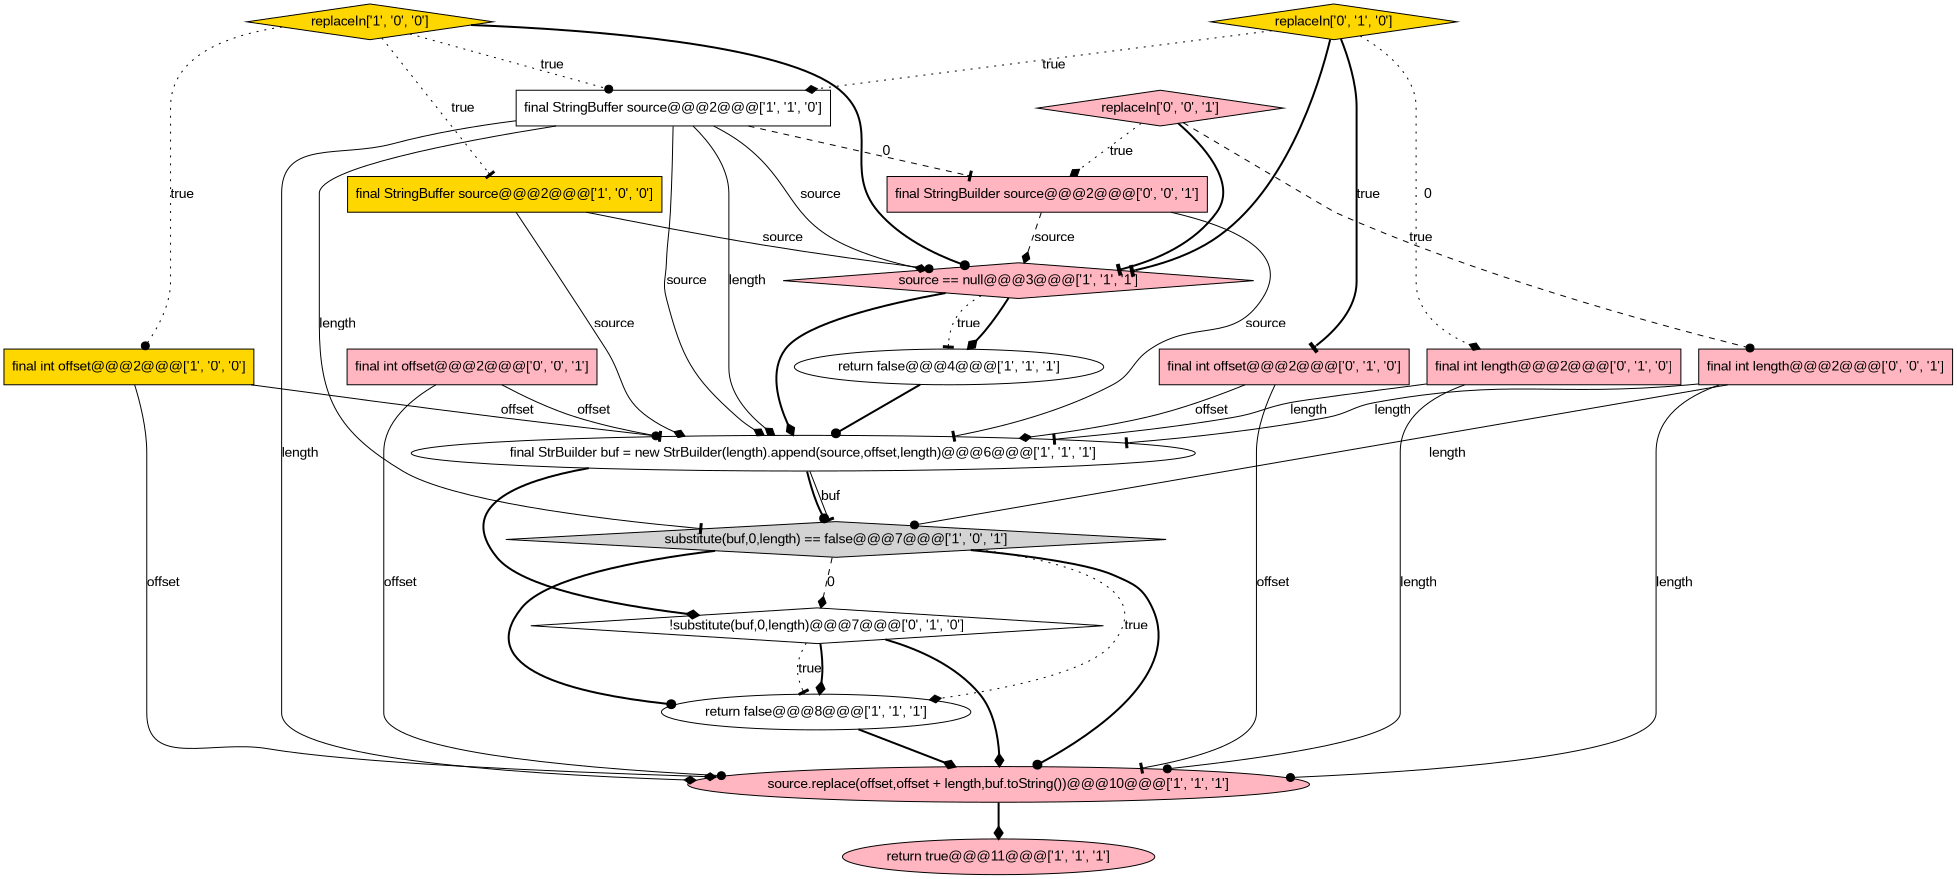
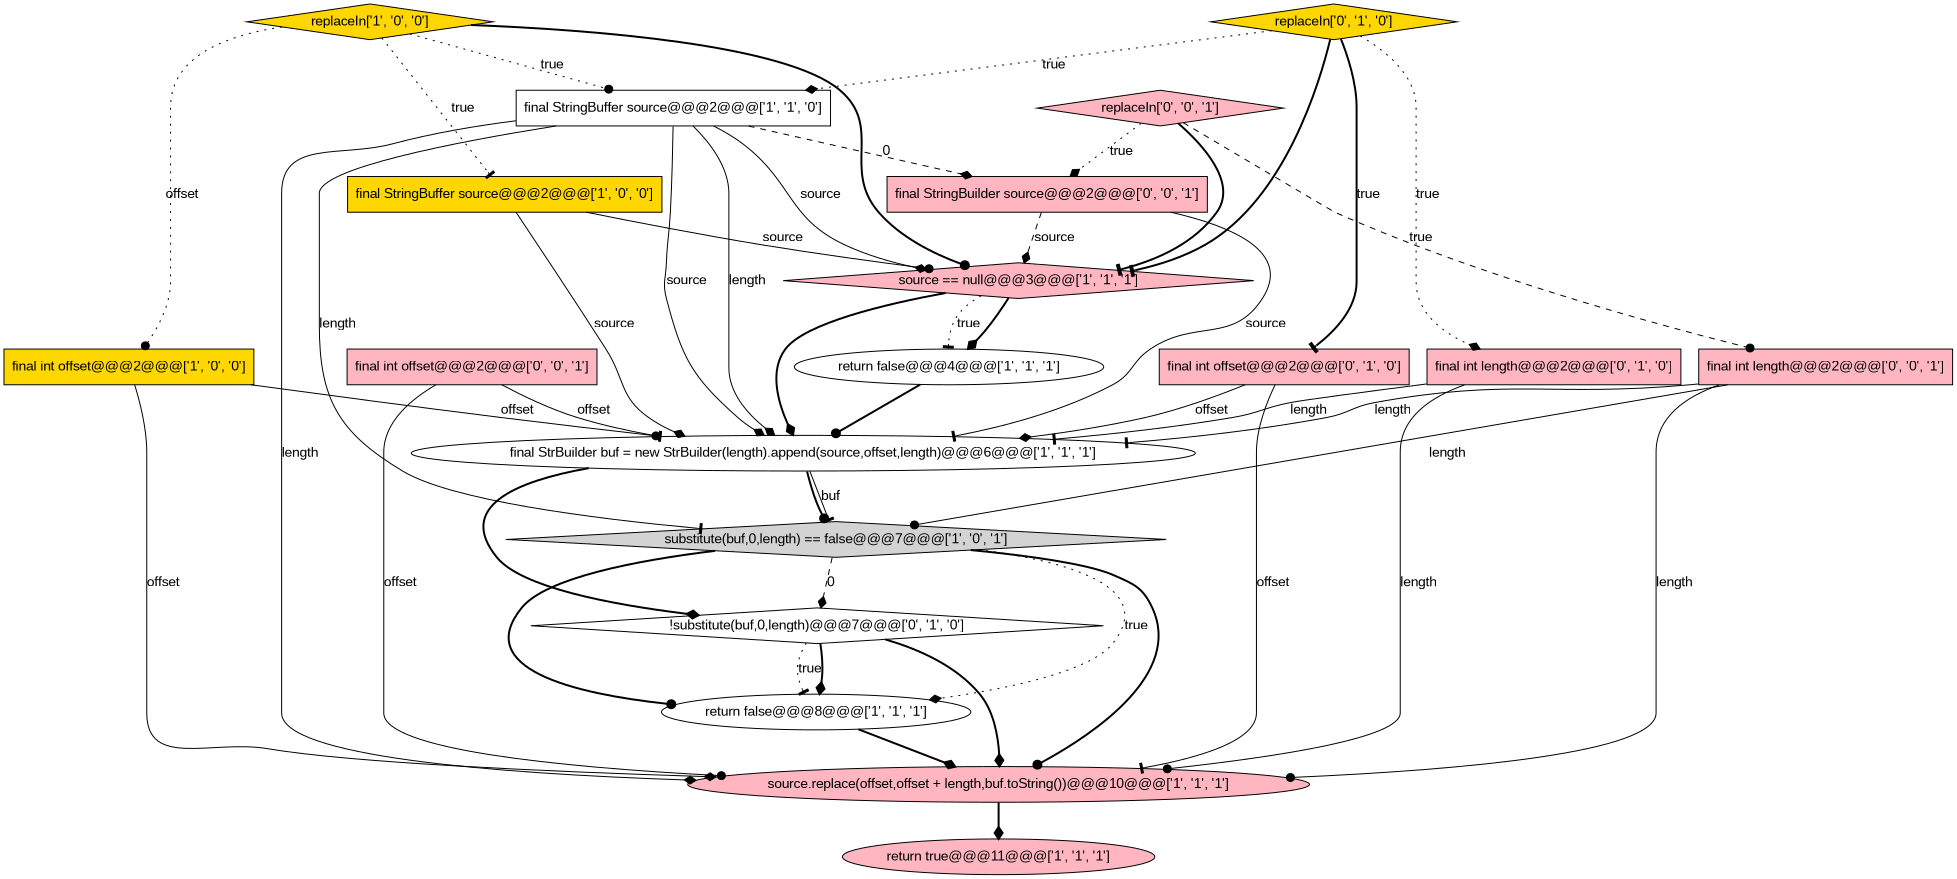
edge "final StringBuffer source@@@2@@@['1', '1', '0']" -> "final StringBuilder source@@@2@@@['0', '0', '1']": arrowhead tee -> diamond
edge "replaceIn['1', '0', '0']" -> "final int offset@@@2@@@['1', '0', '0']": label "true" -> "offset"
edge "replaceIn['0', '1', '0']" -> "final int length@@@2@@@['0', '1', '0']": label "0" -> "true"
